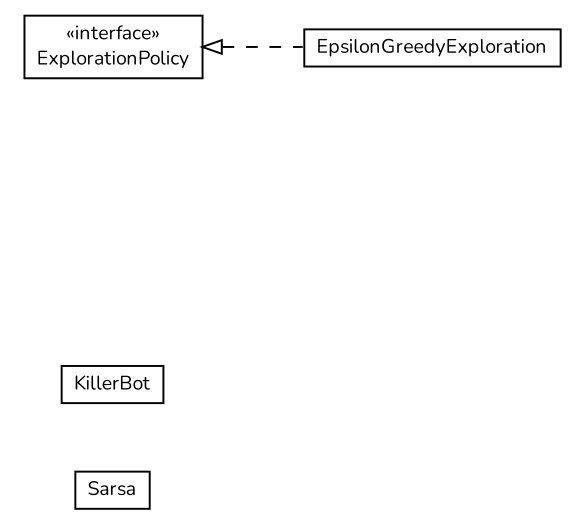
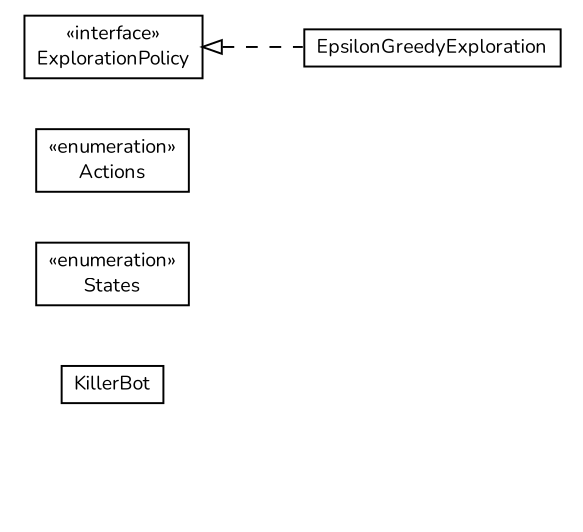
node "Actions": added
node "States": added
node "Sarsa": removed
